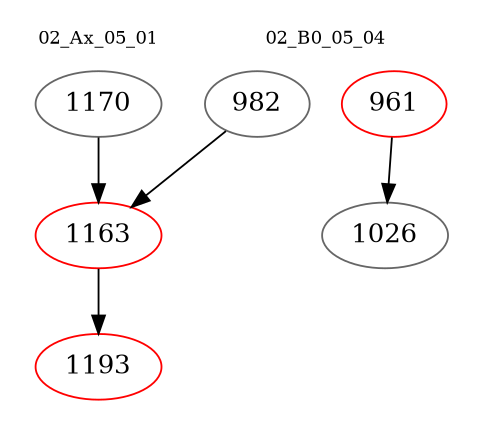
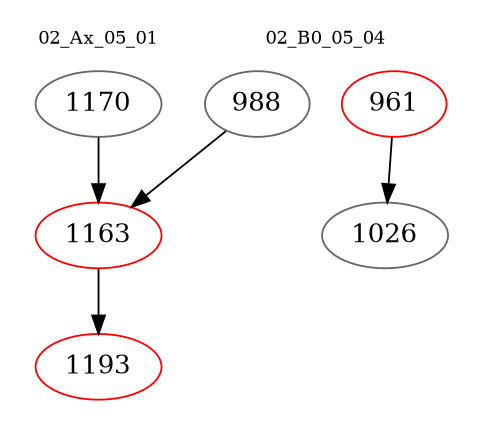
node "982": label "982" -> "988"
